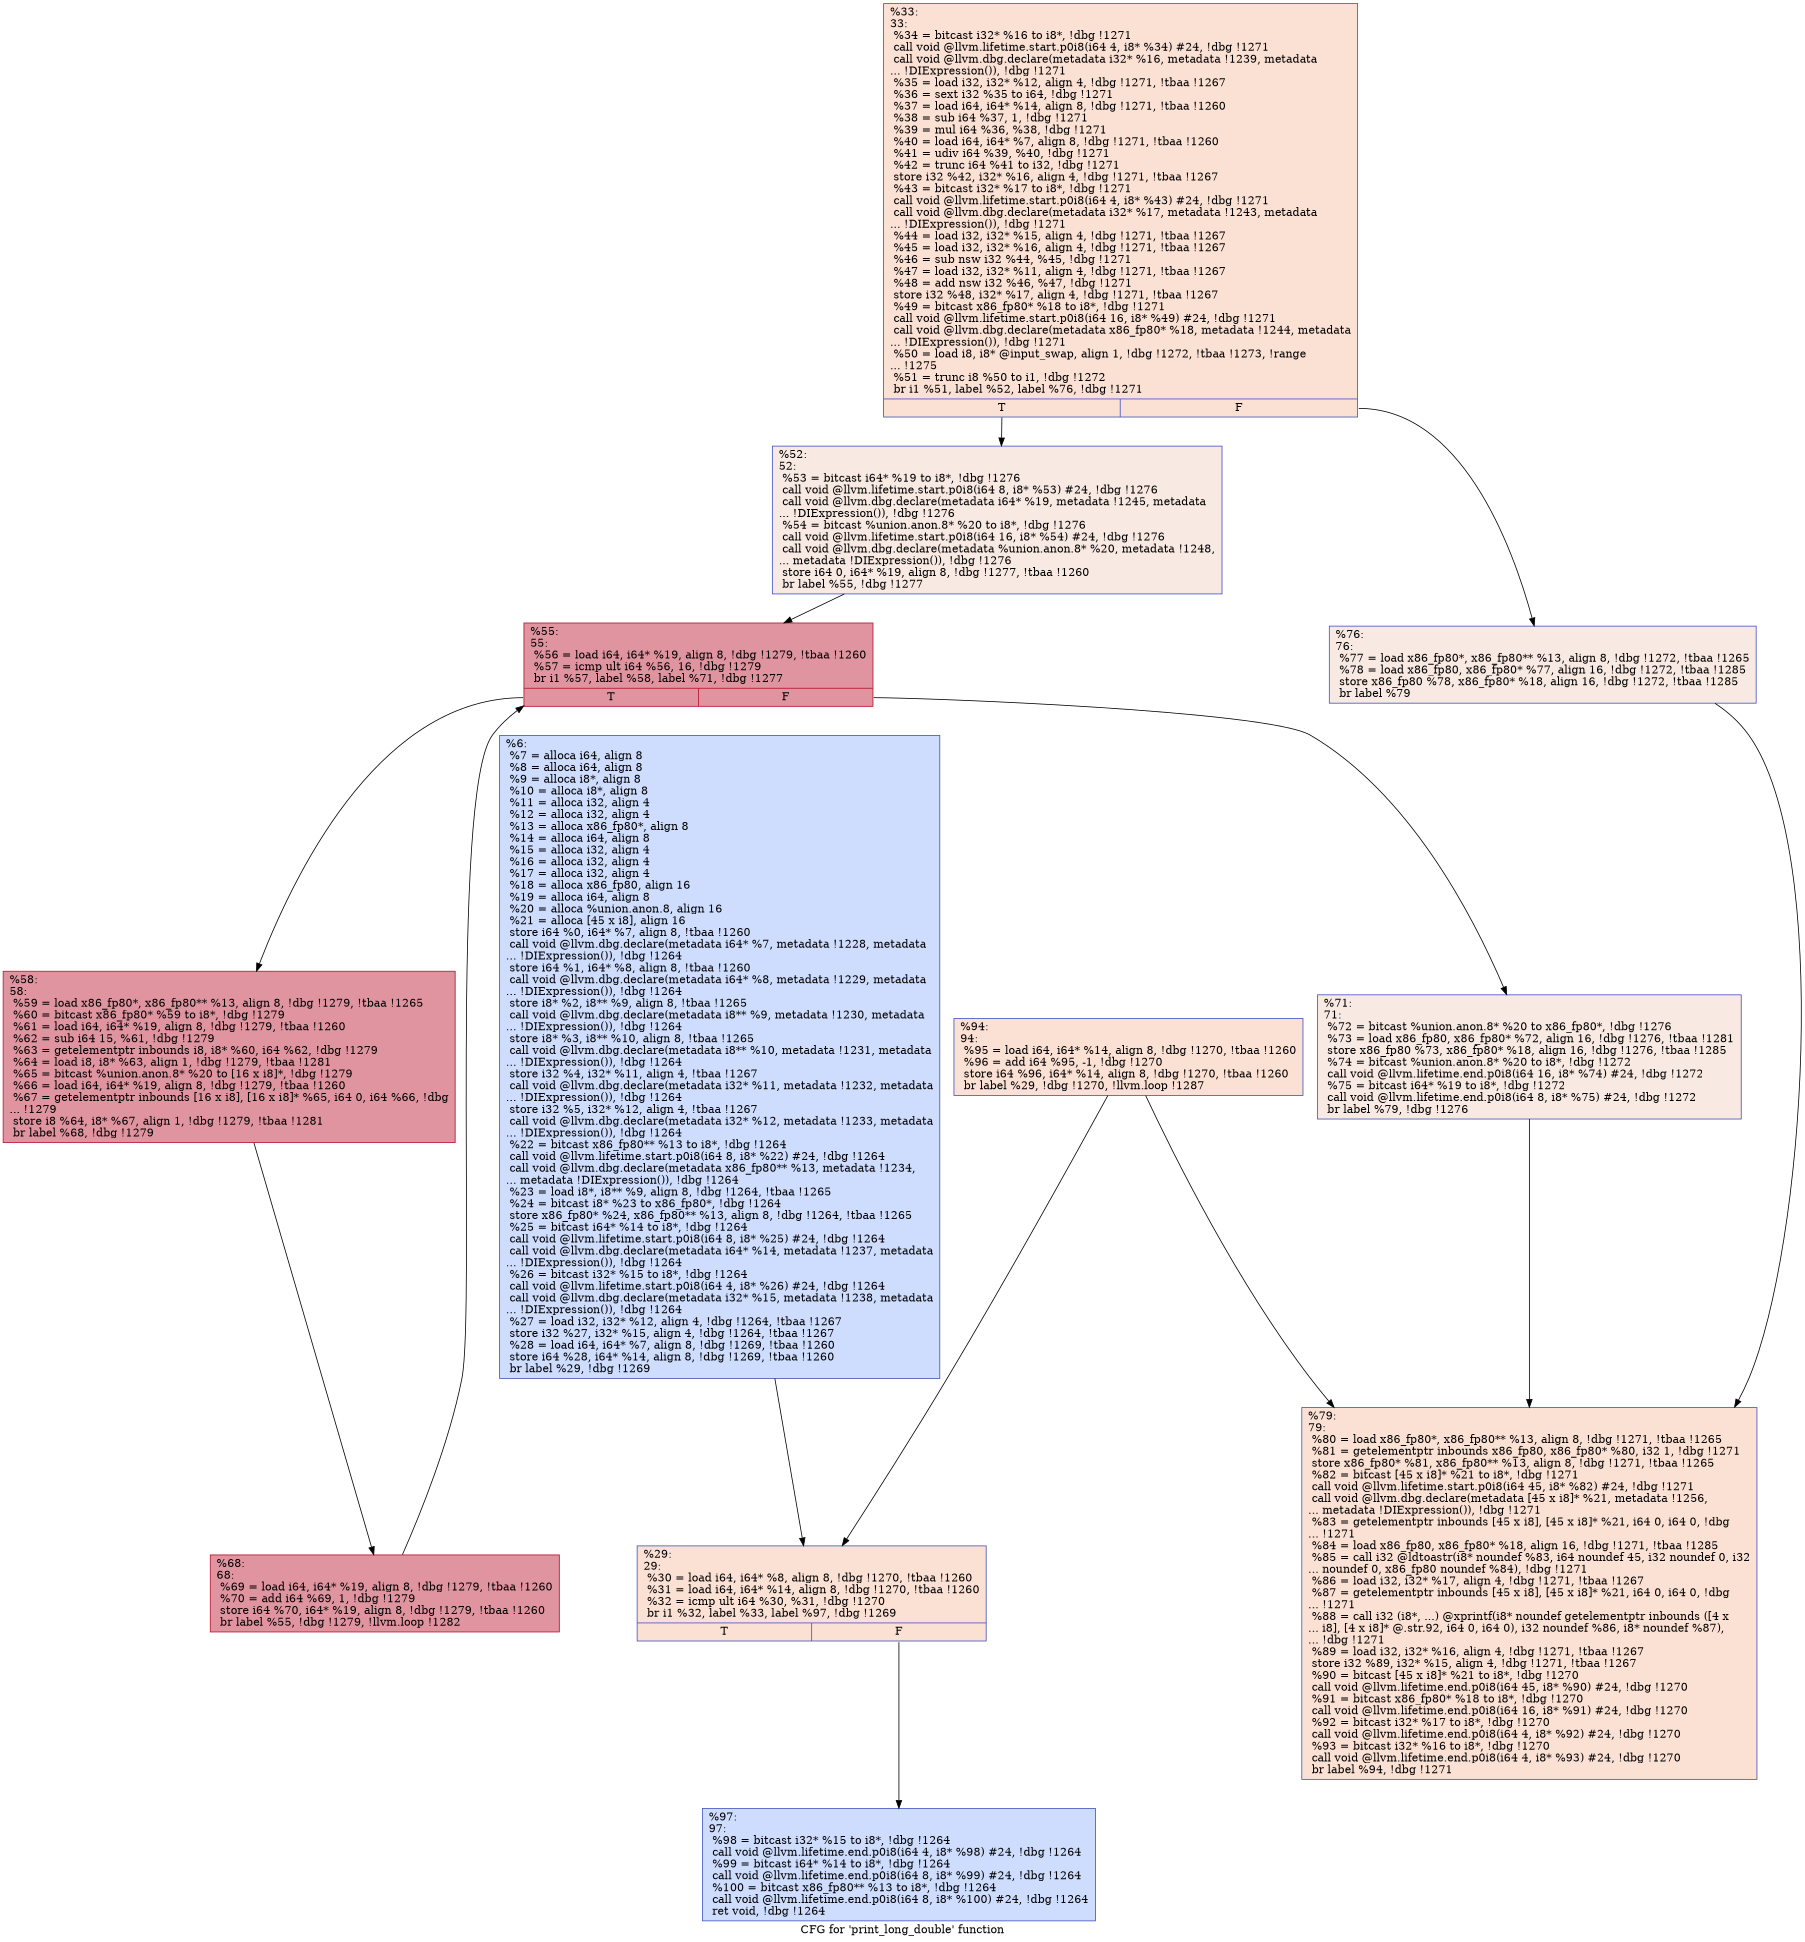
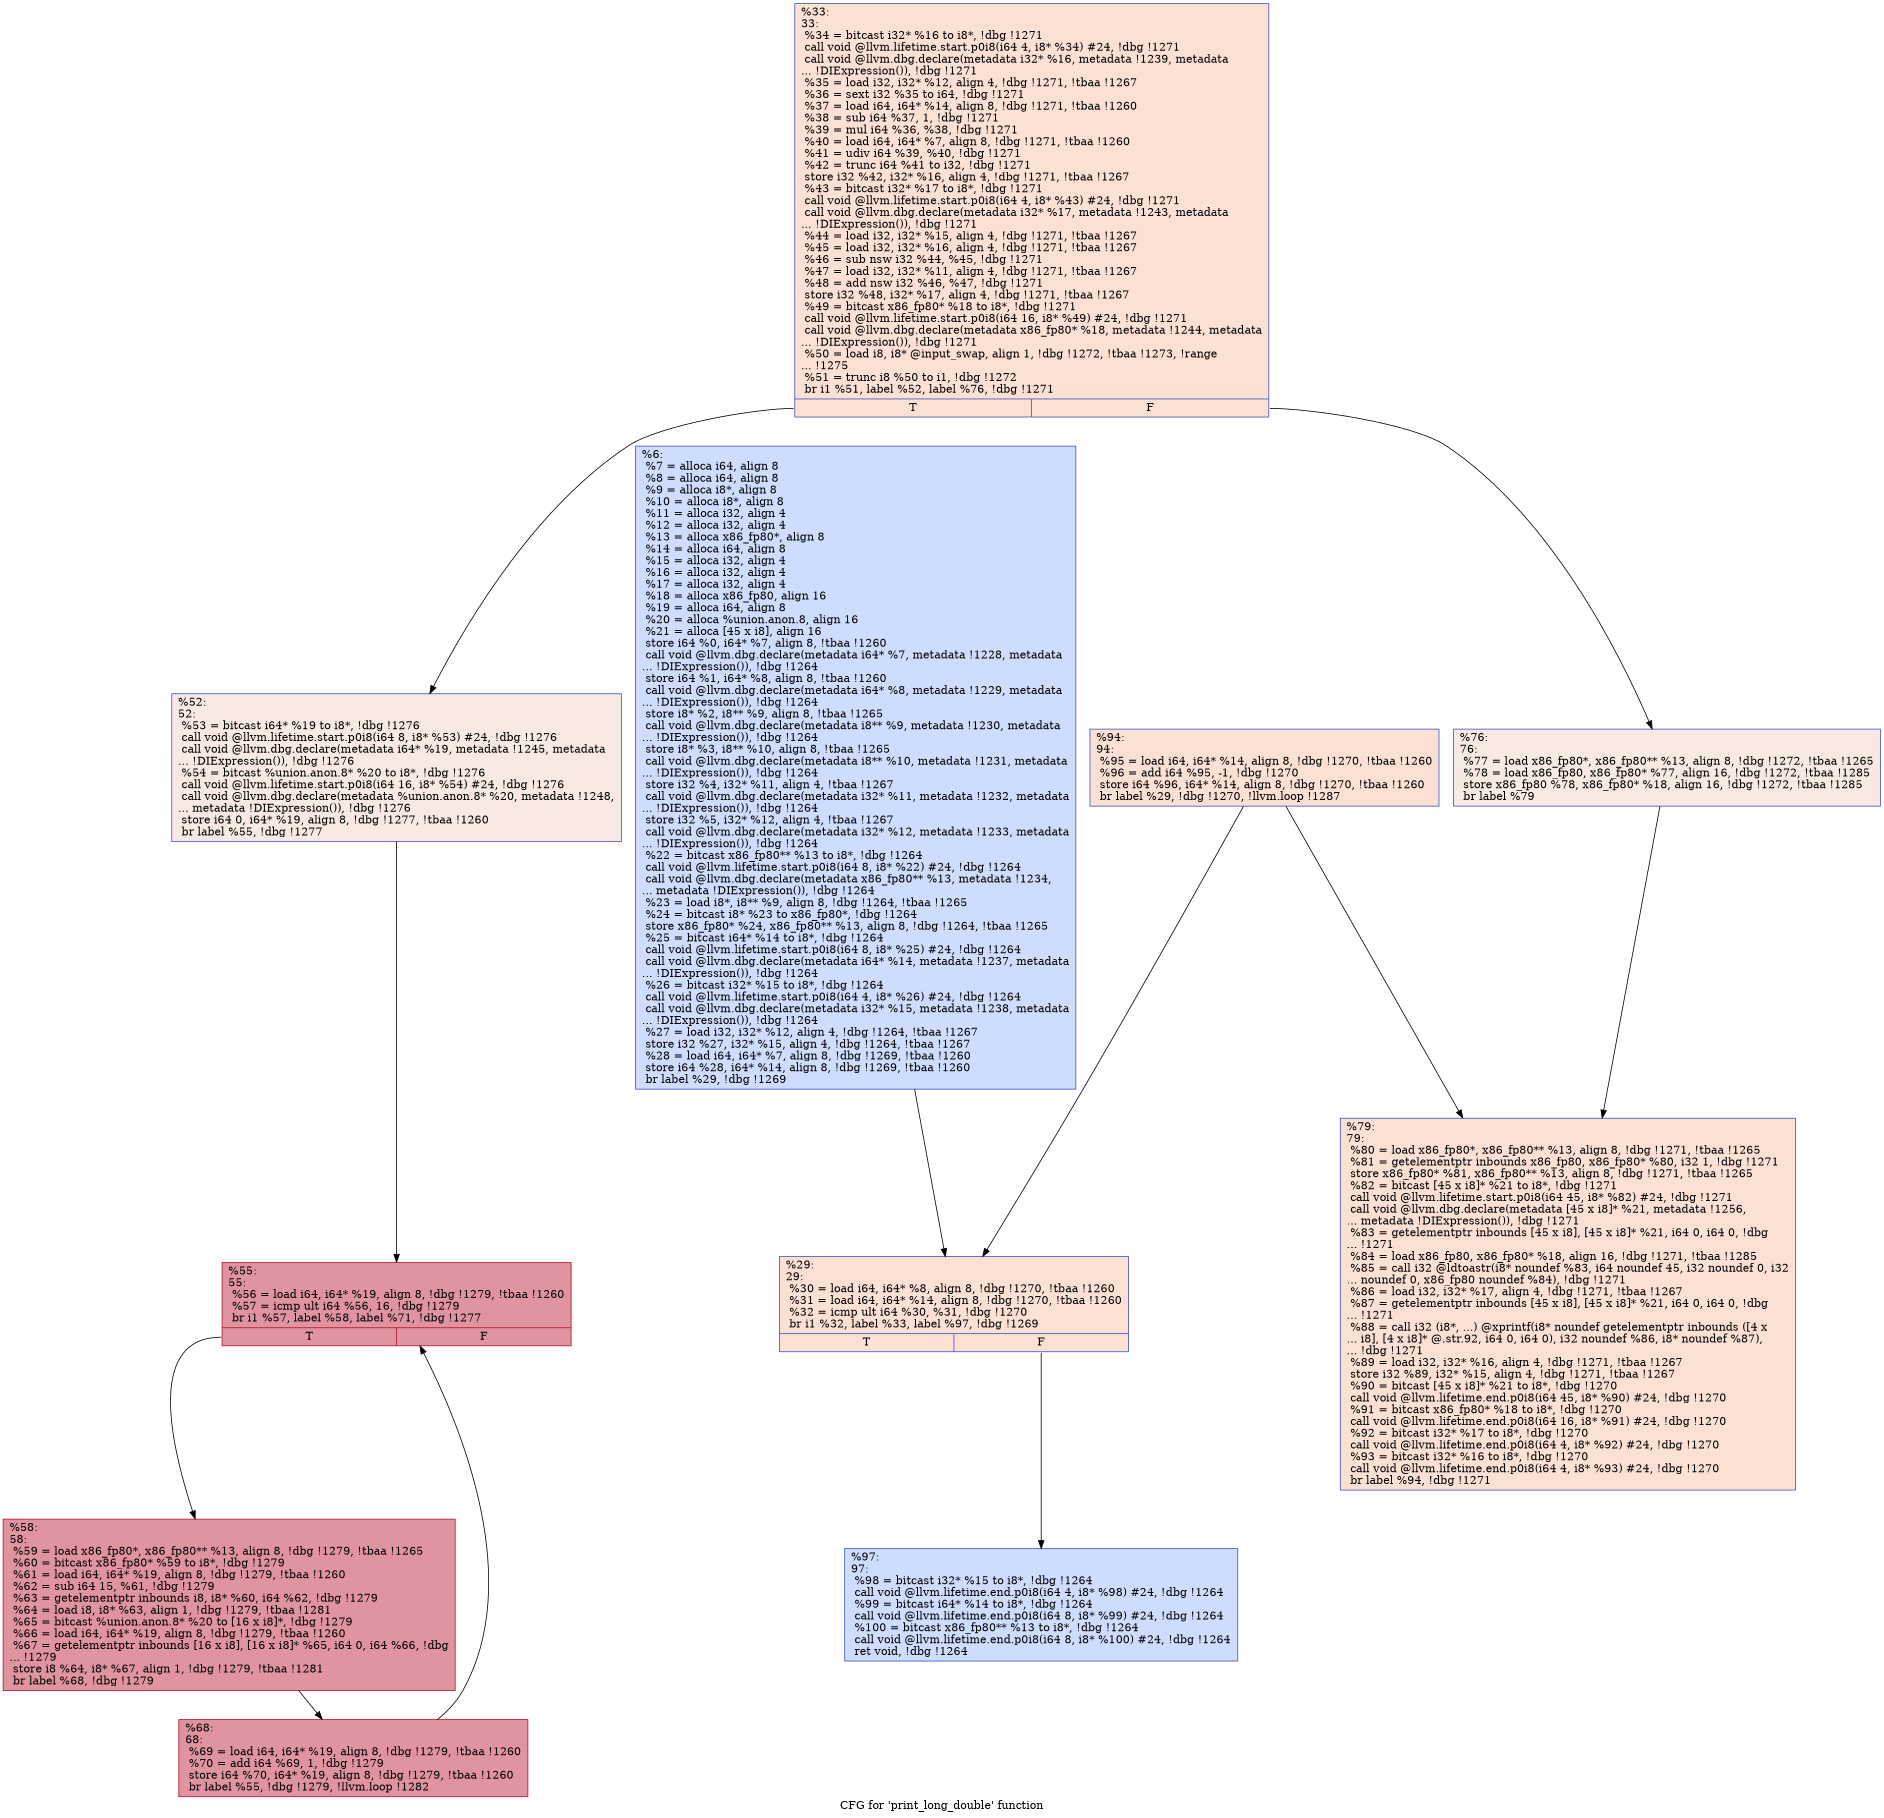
node "%71:": removed
